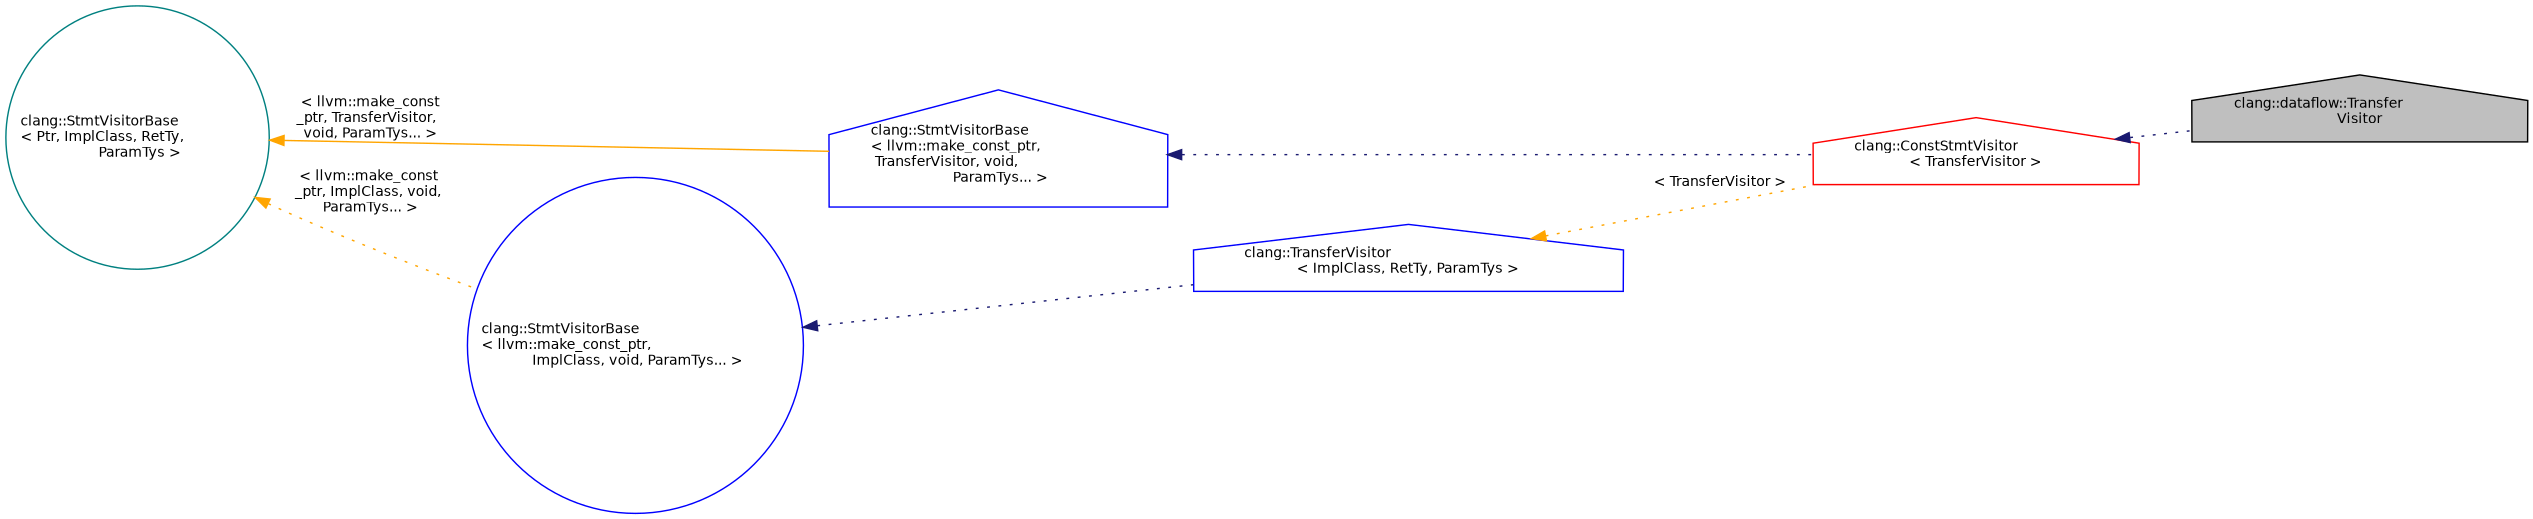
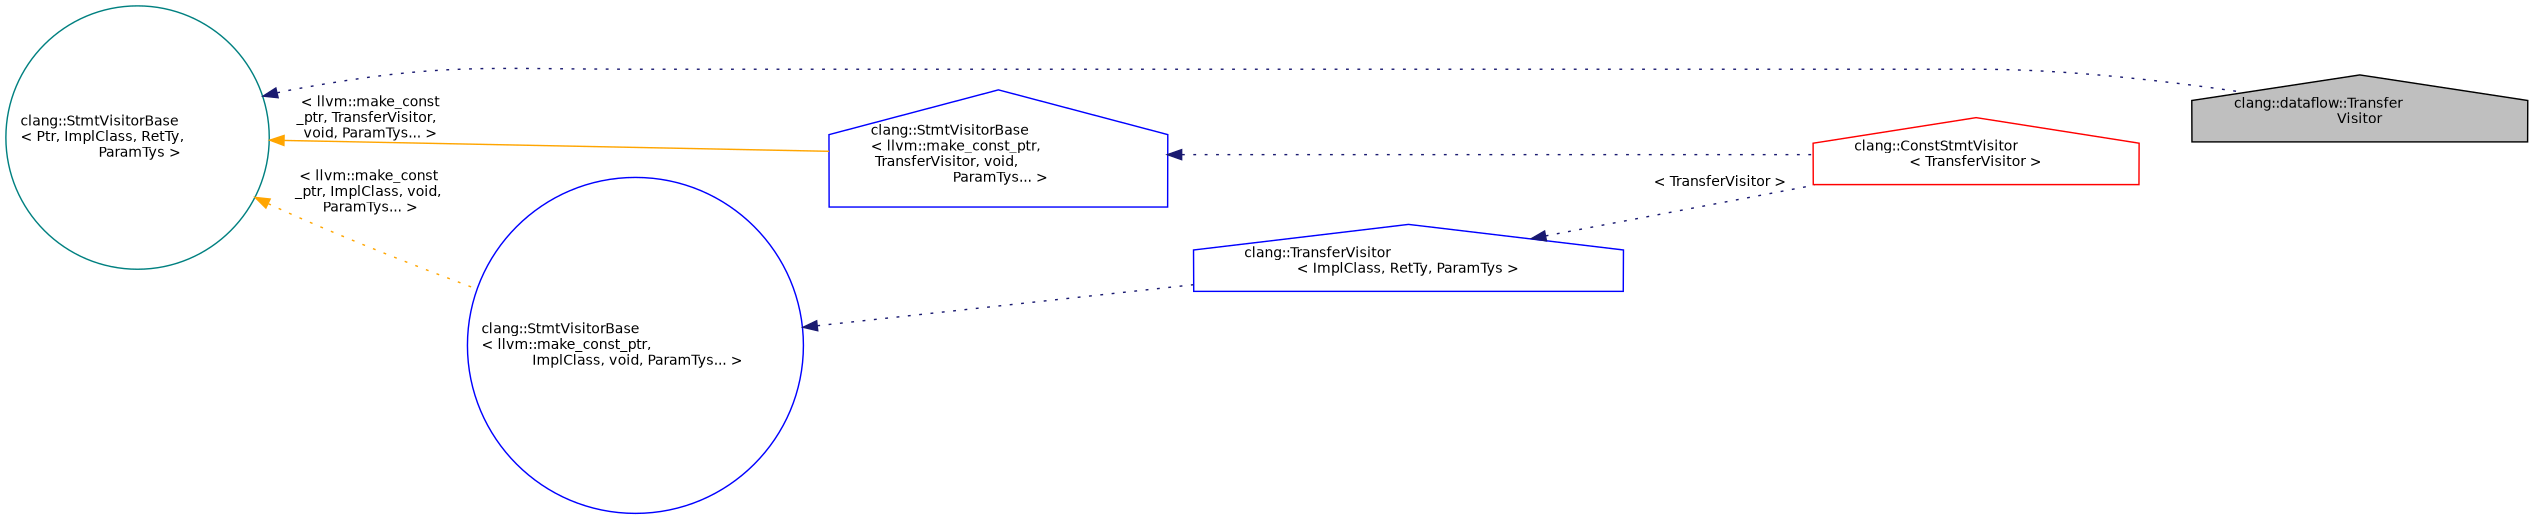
edge "clang::dataflow::Transfer Visitor" -> "clang::ConstStmtVisitor < TransferVisitor >": now "clang::dataflow::Transfer Visitor" -> "clang::StmtVisitorBase < Ptr, ImplClass, RetTy, ParamTys >"
edge "clang::ConstStmtVisitor < TransferVisitor >" -> "clang::TransferVisitor < ImplClass, RetTy, ParamTys >": color orange -> midnightblue
